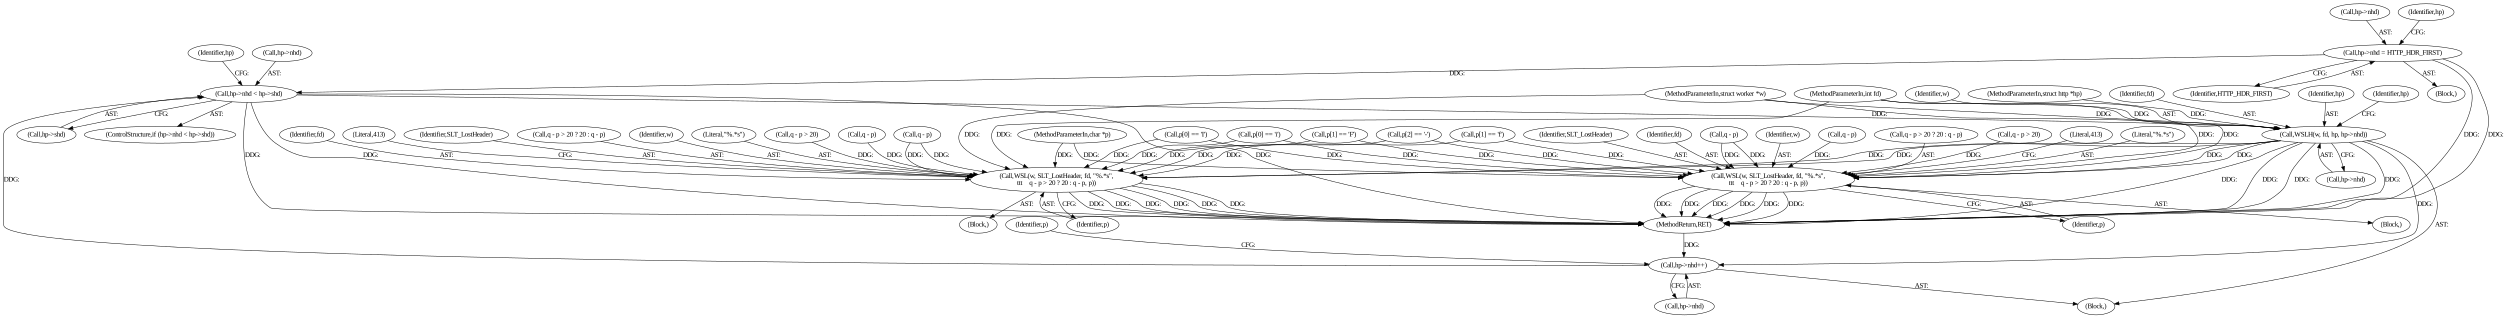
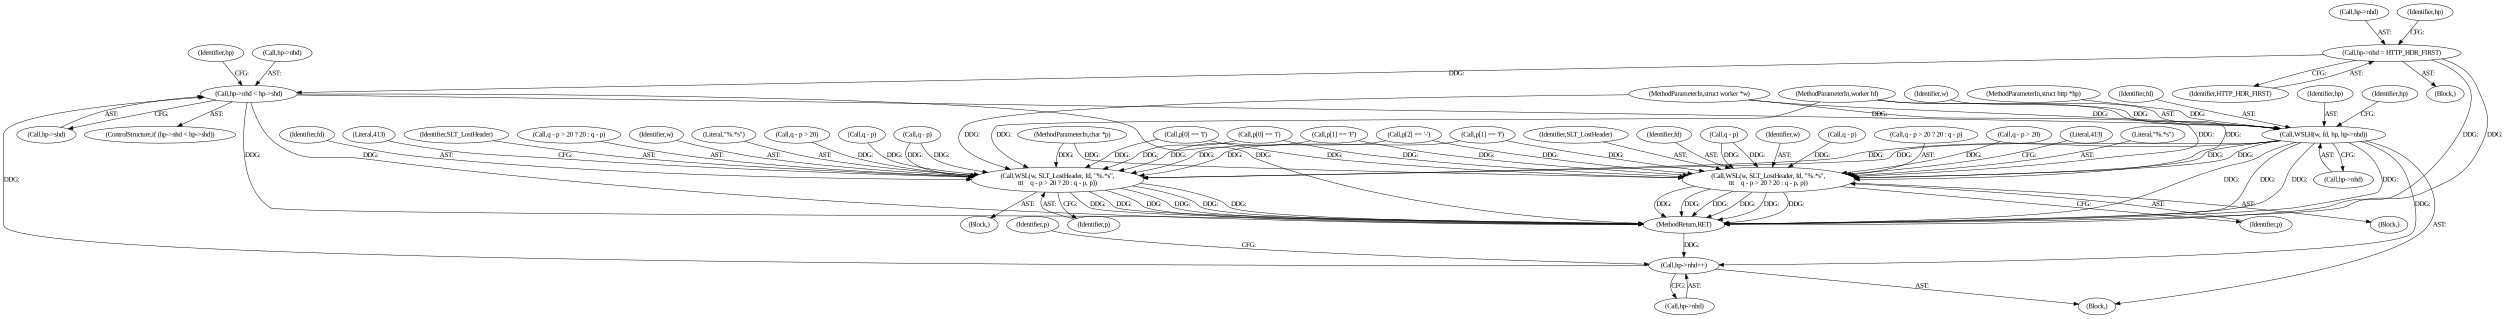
node "(MethodParameterIn,int fd)": label "(MethodParameterIn,int fd)" -> "(MethodParameterIn,worker fd)"
